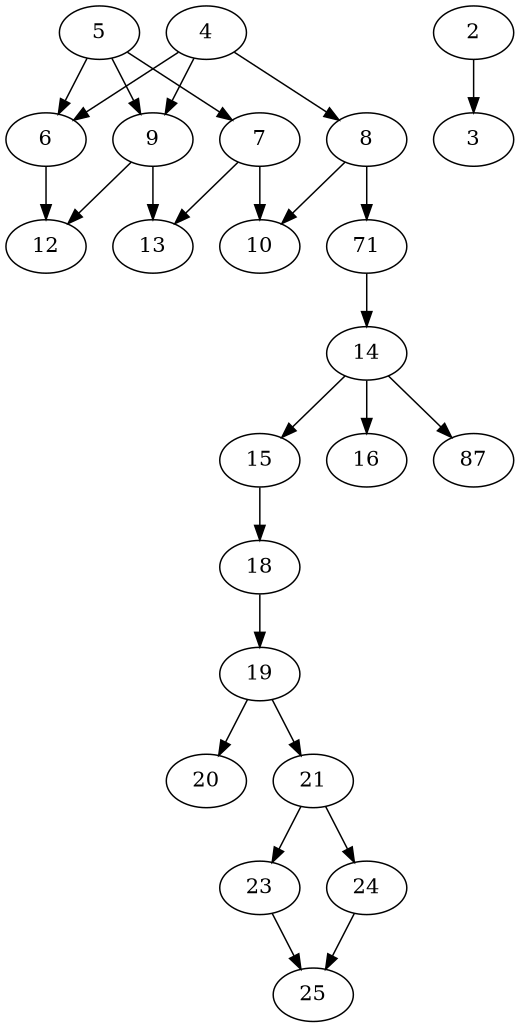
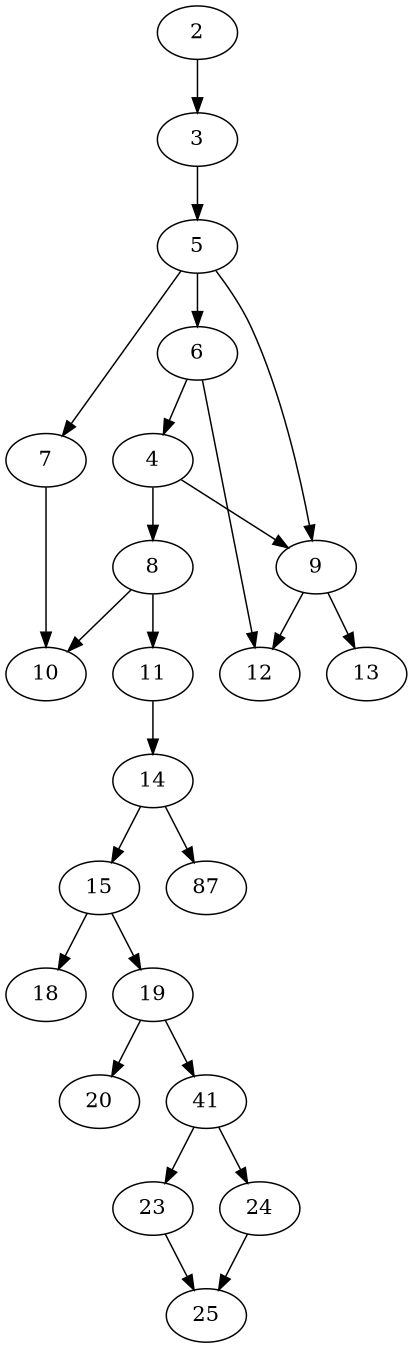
edge "4" -> "6": reversed
edge "3" -> "5": added
edge "7" -> "13": removed
node "71": label "71" -> "11"
node "16": removed
edge "18" -> "19": now "15" -> "19"
node "21": label "21" -> "41"
